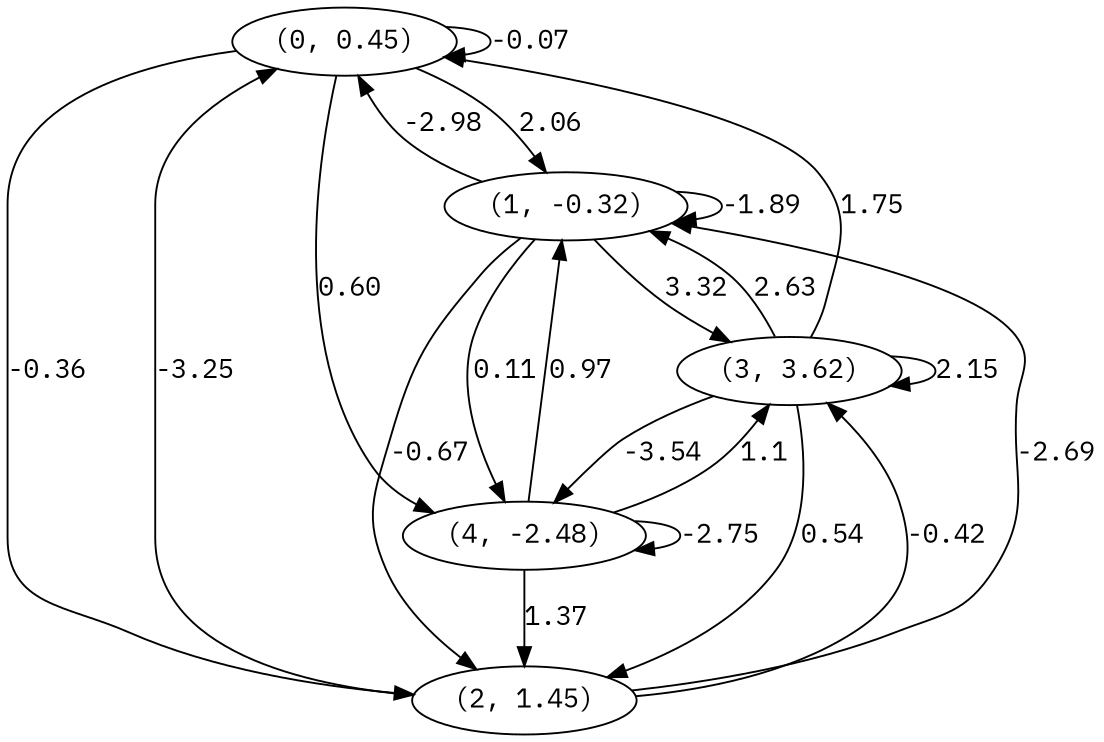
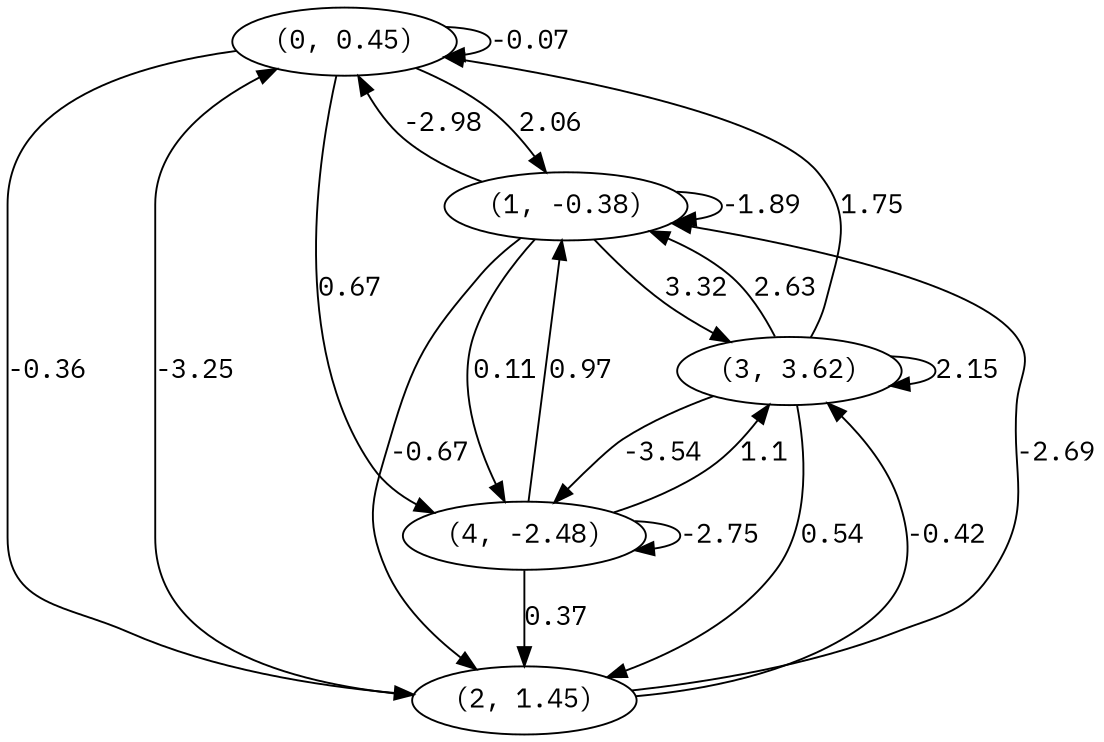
node "(1, -0.32)": label "(1, -0.32)" -> "(1, -0.38)"
edge "(0, 0.45)" -> "(4, -2.48)": label "0.60" -> "0.67"
edge "(4, -2.48)" -> "(2, 1.45)": label "1.37" -> "0.37"
